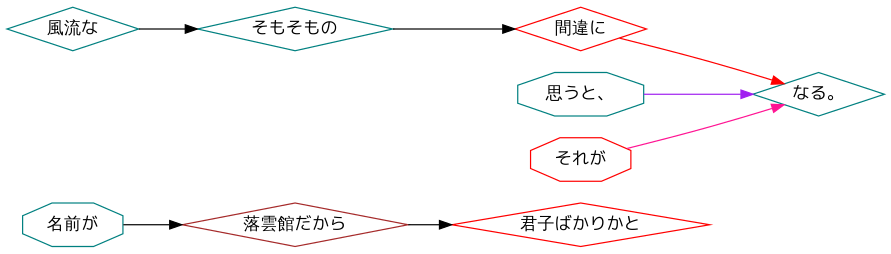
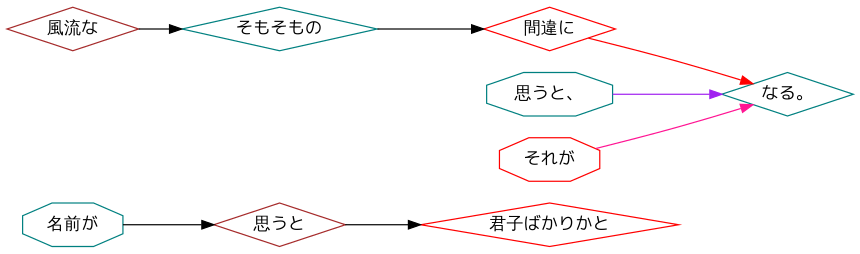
node "風流な": color teal -> brown
node "落雲館だから": label "落雲館だから" -> "思うと"
